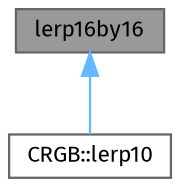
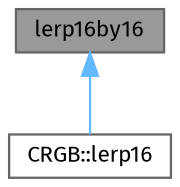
node "CRGB::lerp10": label "CRGB::lerp10" -> "CRGB::lerp16"
